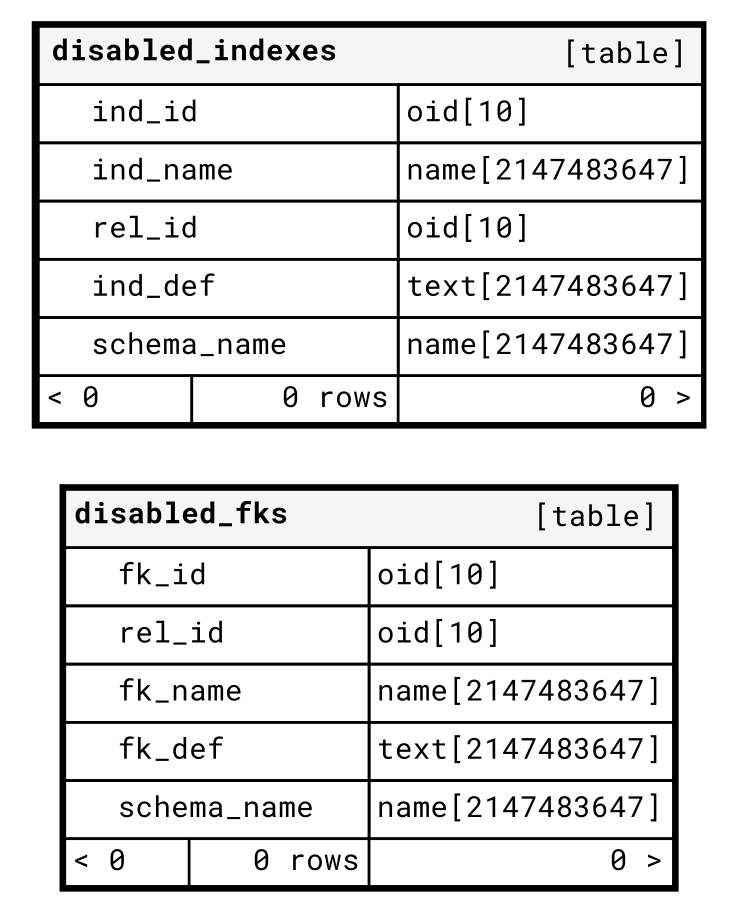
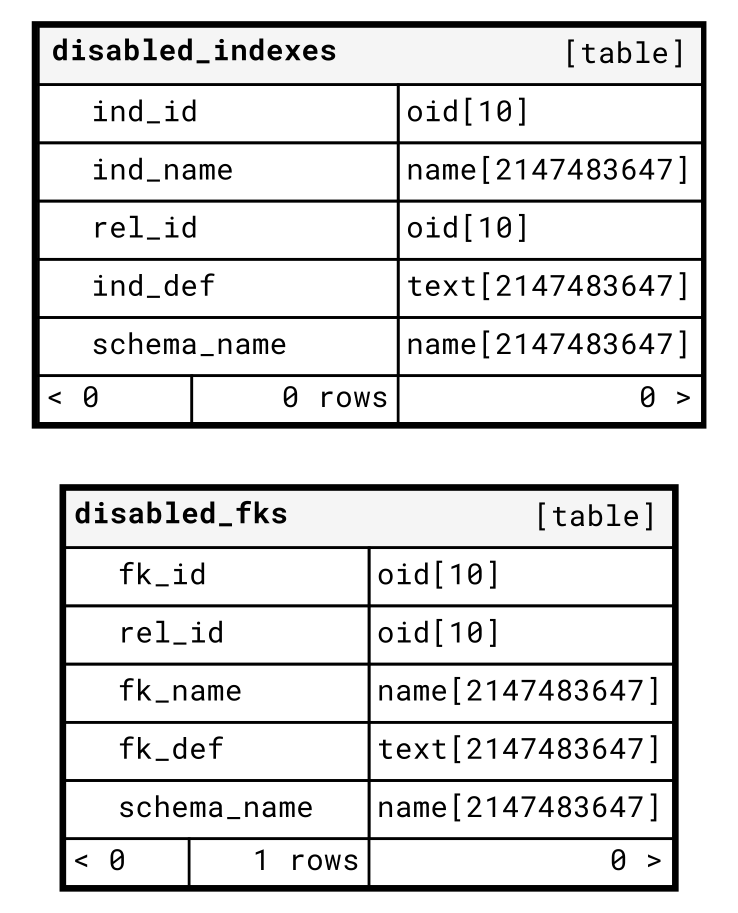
node "disabled_fks": text "0 rows" -> "1 rows"
